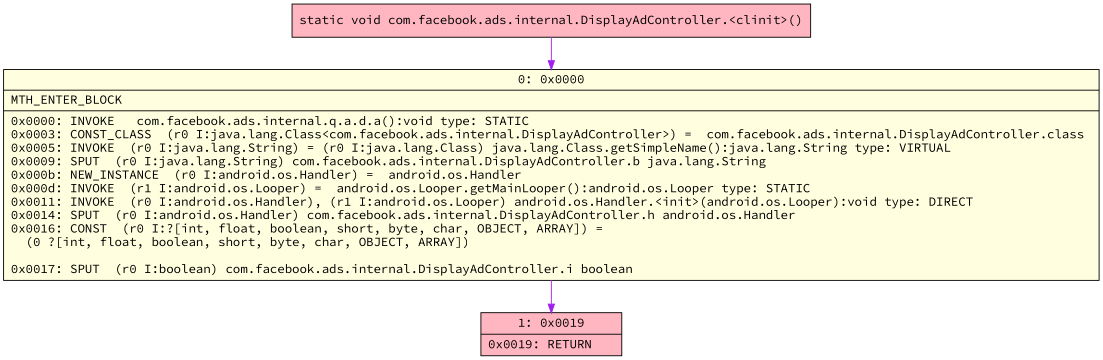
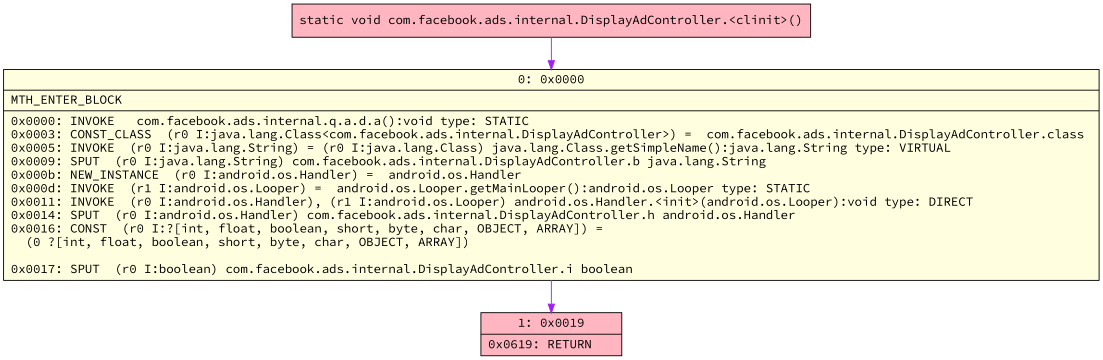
node "1: 0x0019": text "0x0019: RETURN" -> "0x0619: RETURN"
